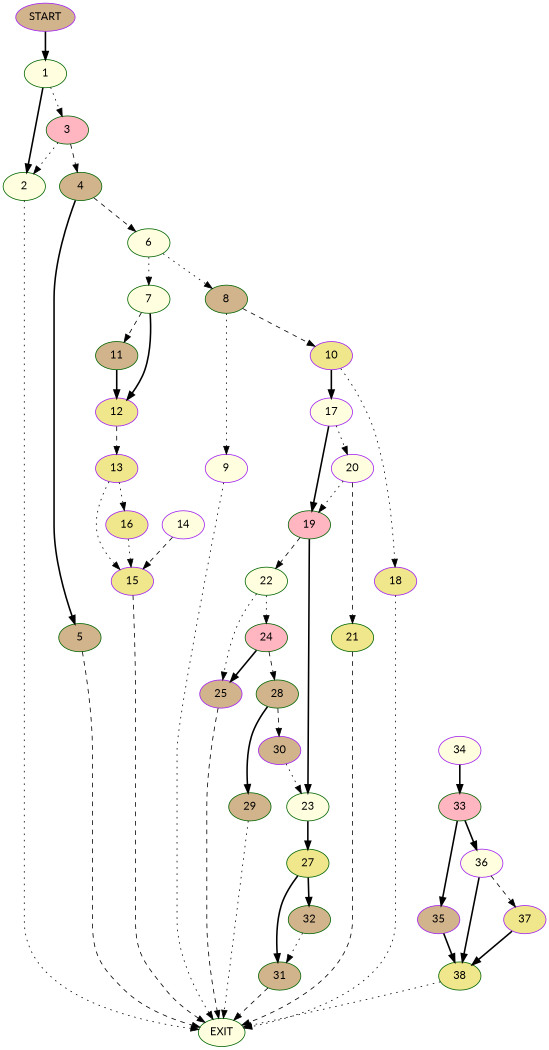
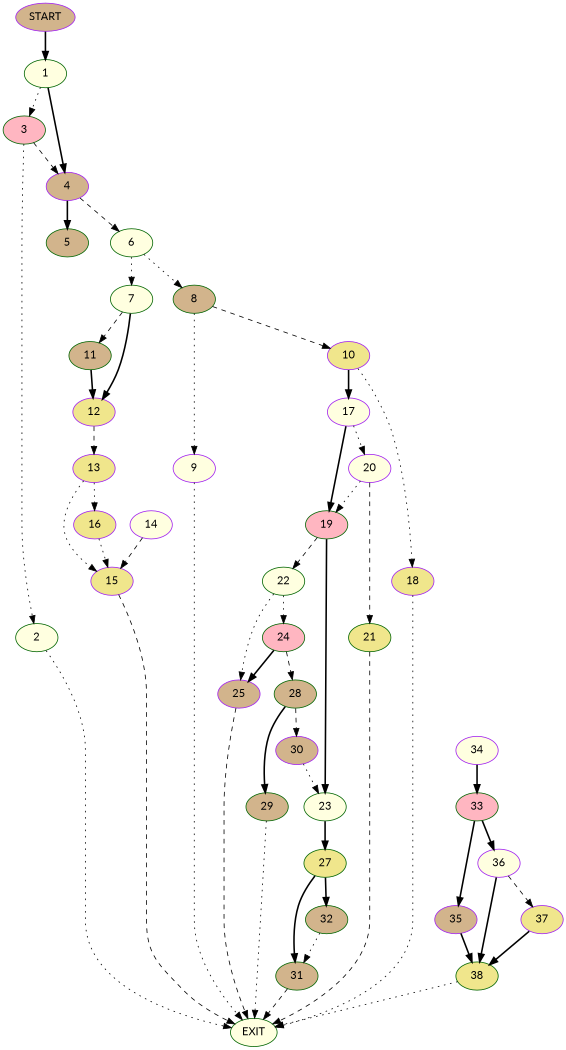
edge "1" -> "2": now "1" -> "4"
node "4": color darkgreen -> purple
edge "5" -> "EXIT": removed
